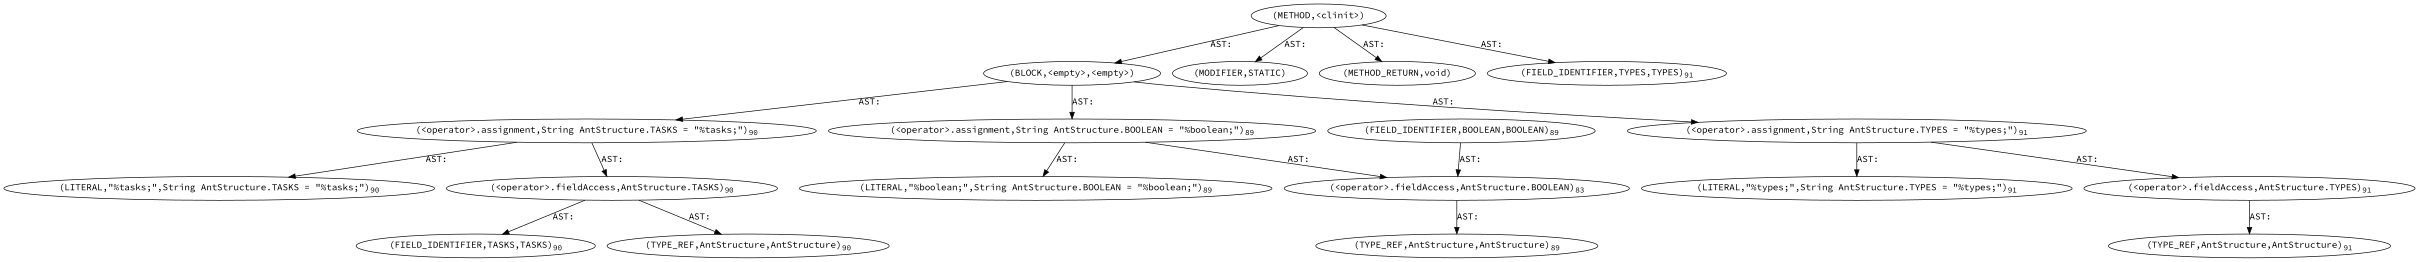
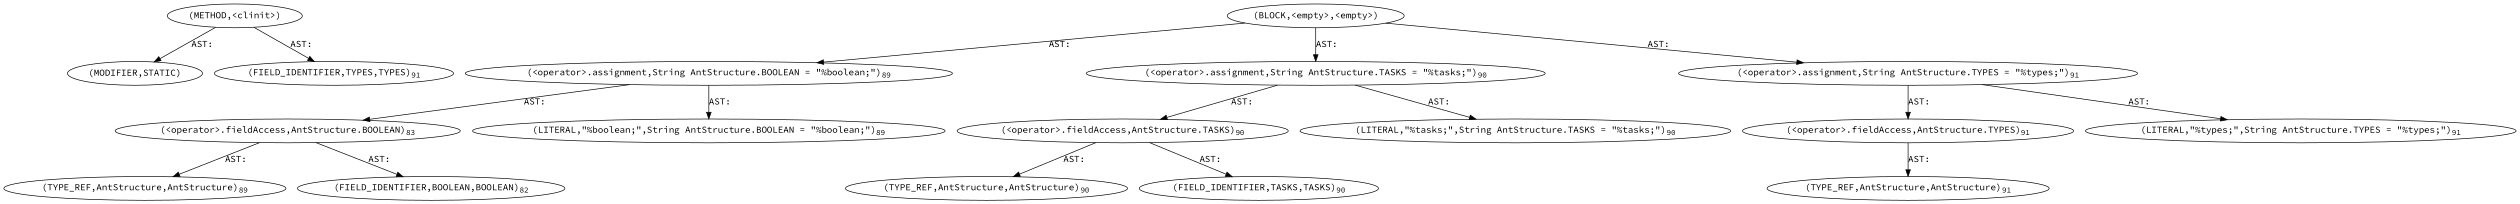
edge "(METHOD,<clinit>)" -> "(BLOCK,<empty>,<empty>)": removed, label "AST:"
node "(METHOD_RETURN,void)": removed
node "(FIELD_IDENTIFIER,BOOLEAN,BOOLEAN)": text "89" -> "82"
edge "(FIELD_IDENTIFIER,BOOLEAN,BOOLEAN)" -> "(<operator>.fieldAccess,AntStructure.BOOLEAN)": reversed
